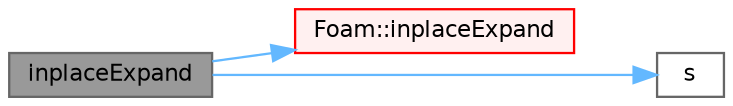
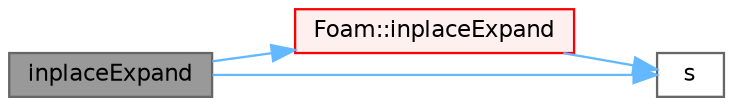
edge "Foam::inplaceExpand" -> "s": added
